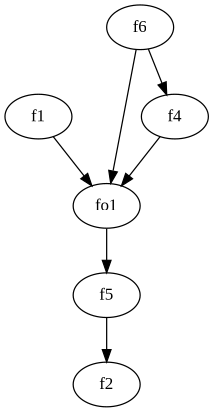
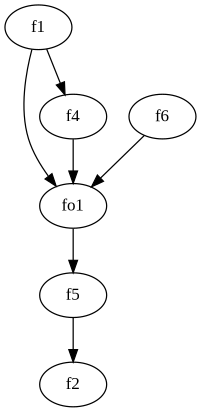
edge "f6" -> "f4": now "f1" -> "f4"
